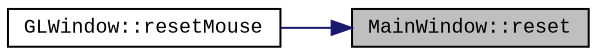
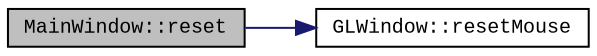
edge "GLWindow::resetMouse" -> "MainWindow::reset": reversed
